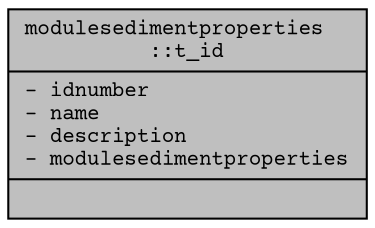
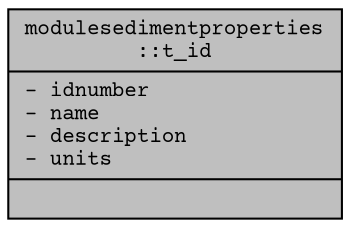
node "modulesedimentproperties": text "- modulesedimentproperties" -> "- units"
